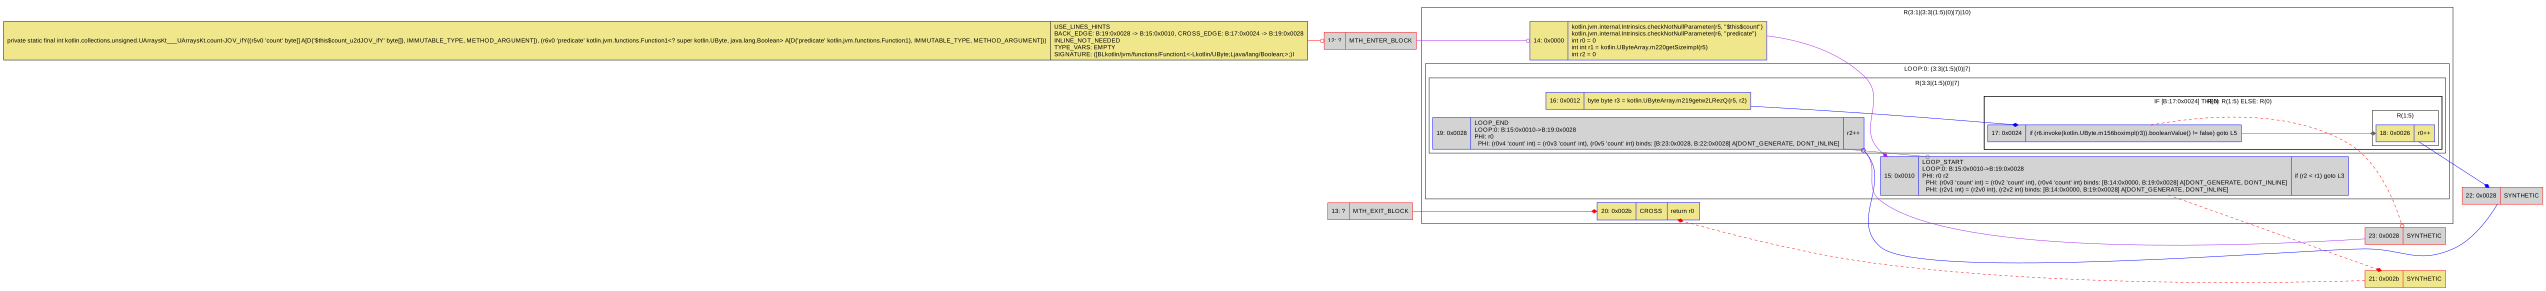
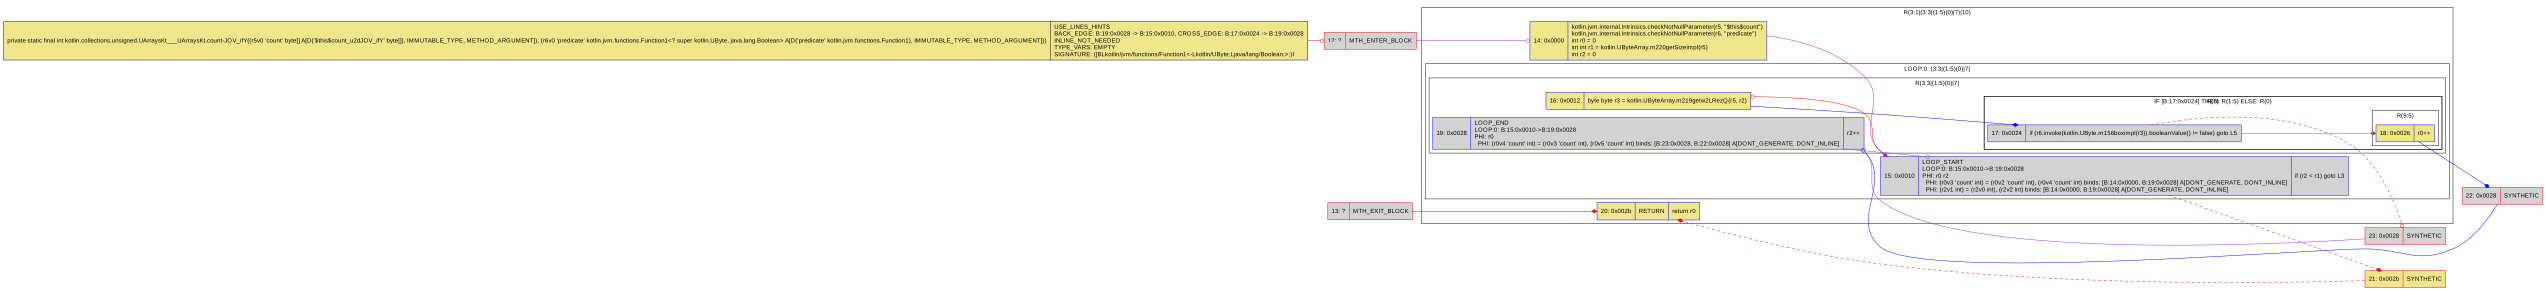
edge "15: 0x0010" -> "16: 0x0012": added
cluster "R(1:5)": label "R(1:5)" -> "R(9:5)"
node "20: 0x002b": text "CROSS" -> "RETURN"
